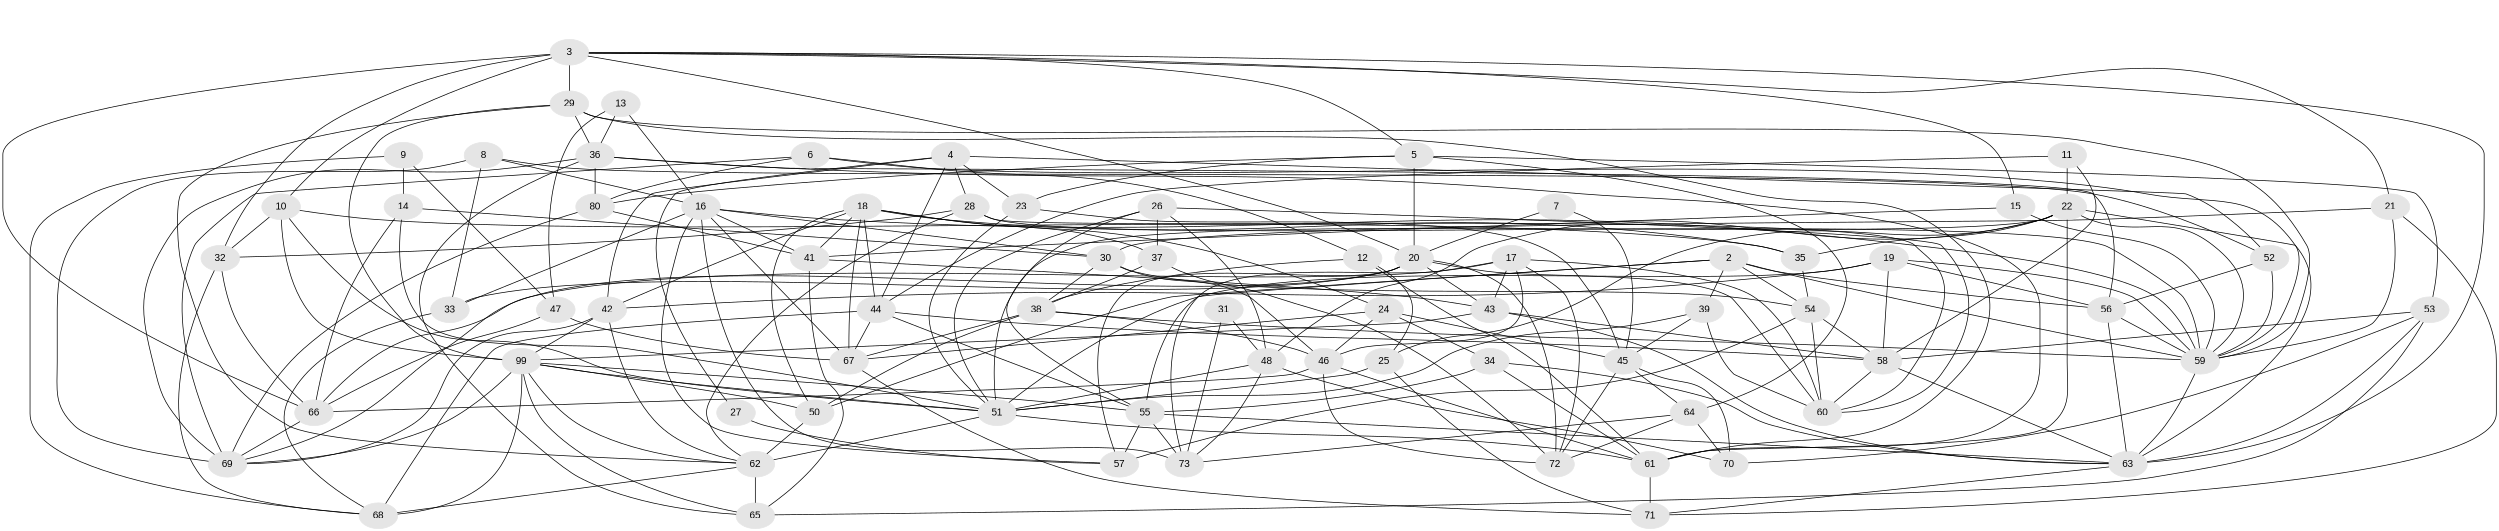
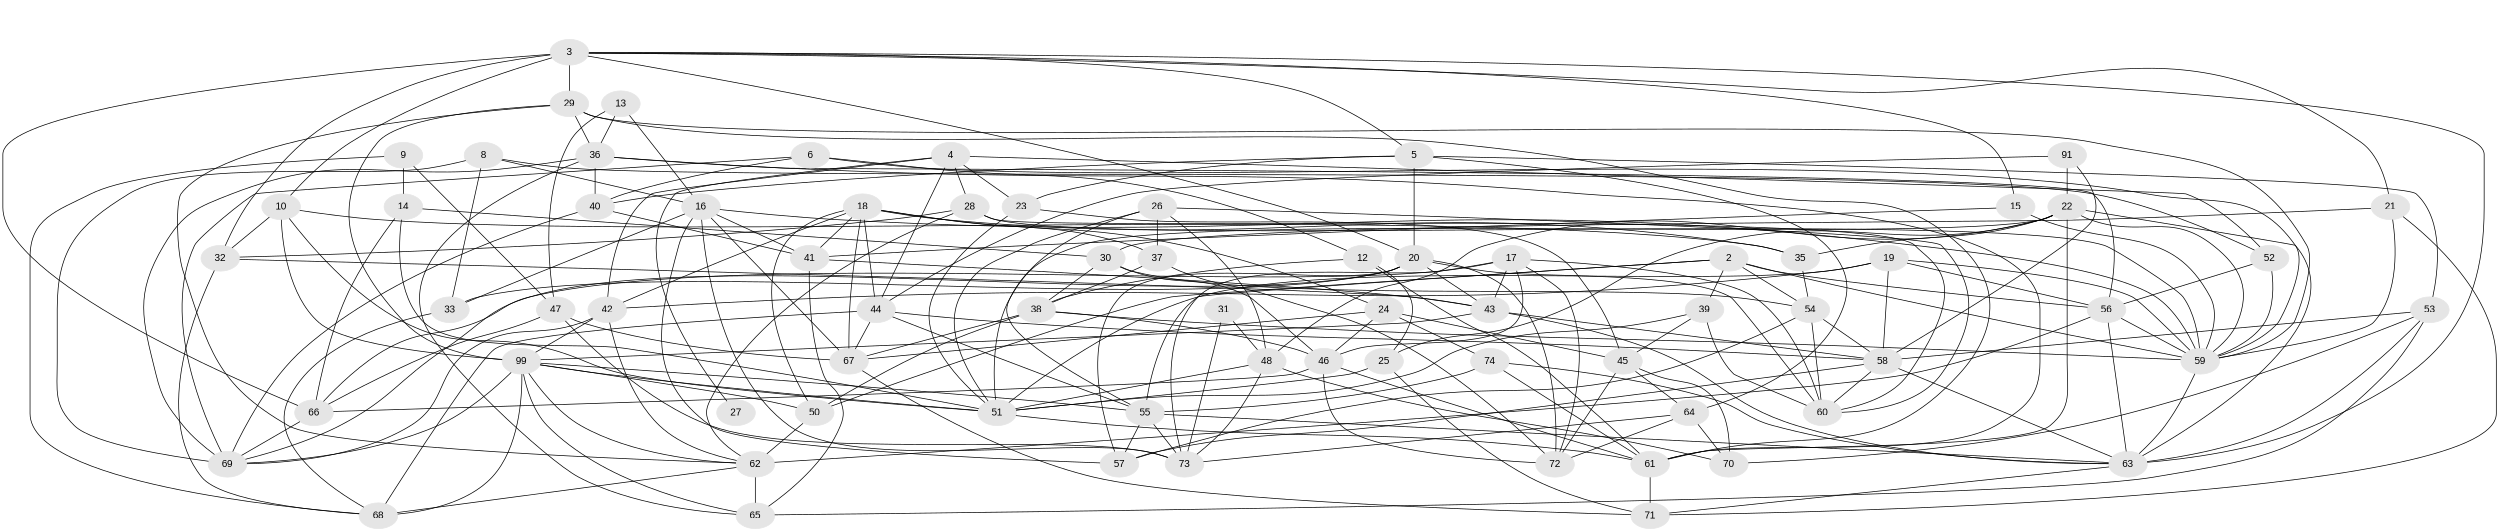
node "11": label "11" -> "91"
node "80": label "80" -> "40"
node "7": removed
edge "16" -- "30": removed
edge "32" -- "66": now "32" -- "43"
node "34": label "34" -> "74"
edge "51" -- "62": now "56" -- "62"
edge "47" -- "73": added
edge "27" -- "57": now "58" -- "57"
